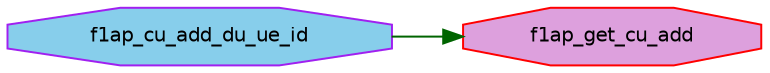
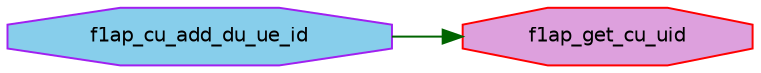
node "f1ap_get_cu_add": label "f1ap_get_cu_add" -> "f1ap_get_cu_uid"
